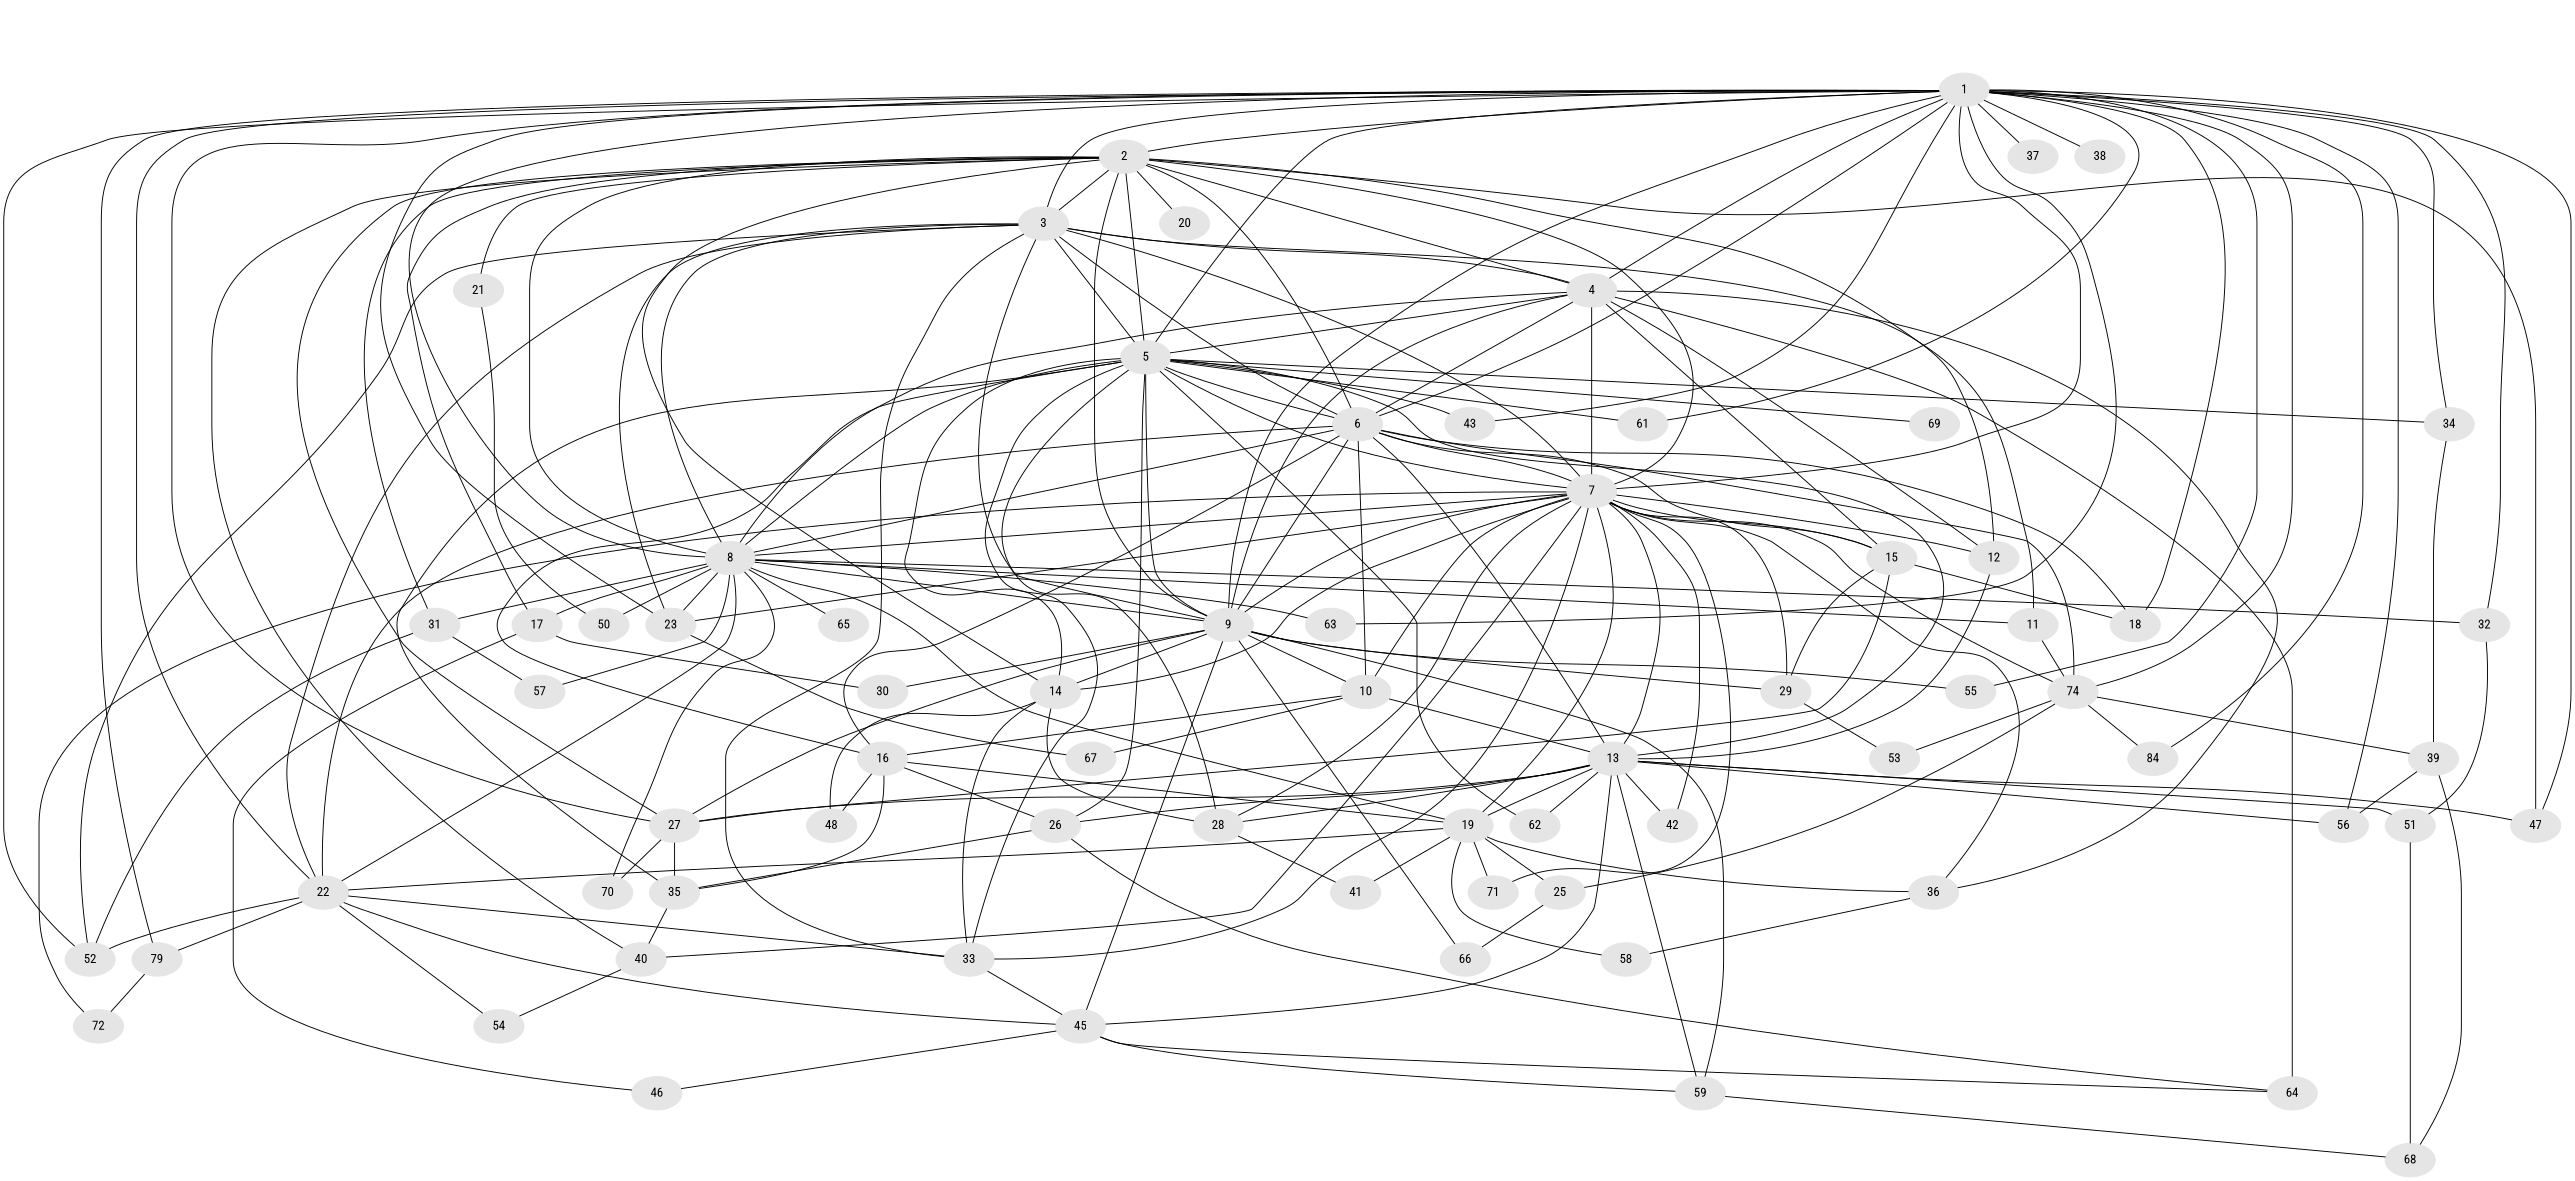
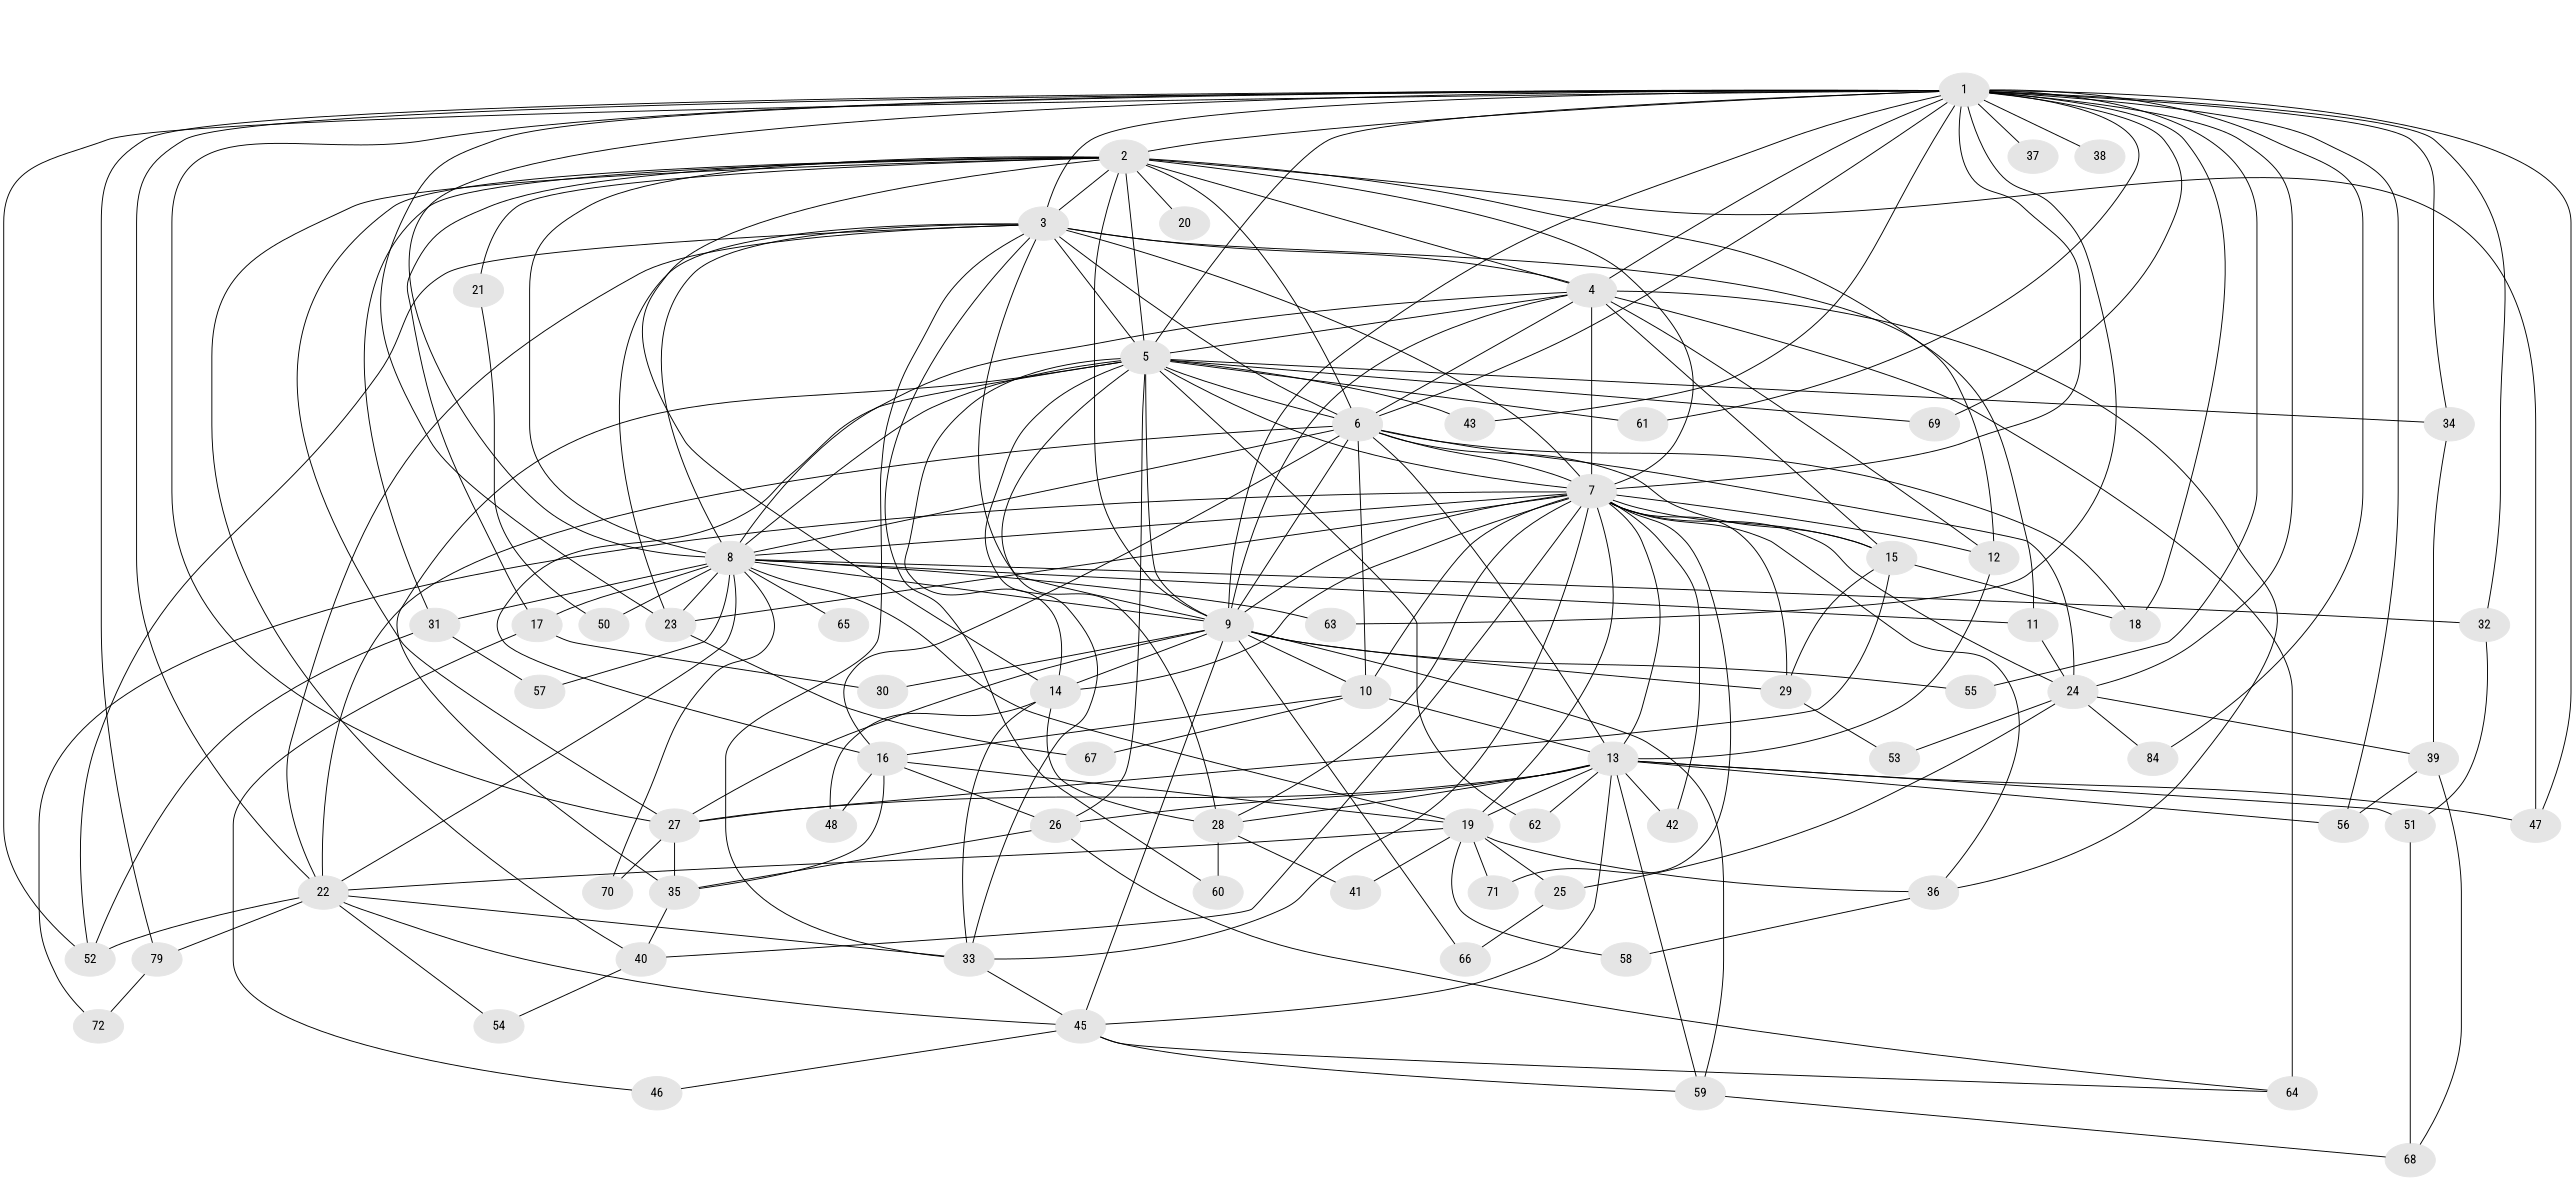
edge "1" -- "69": added
edge "5" -- "13": removed
node "74": label "74" -> "24"
node "60": added
